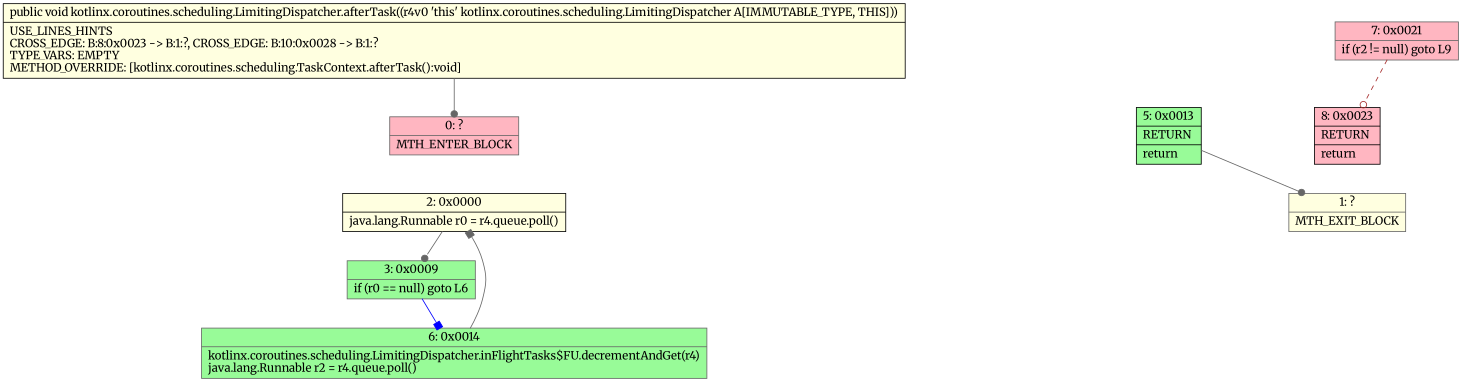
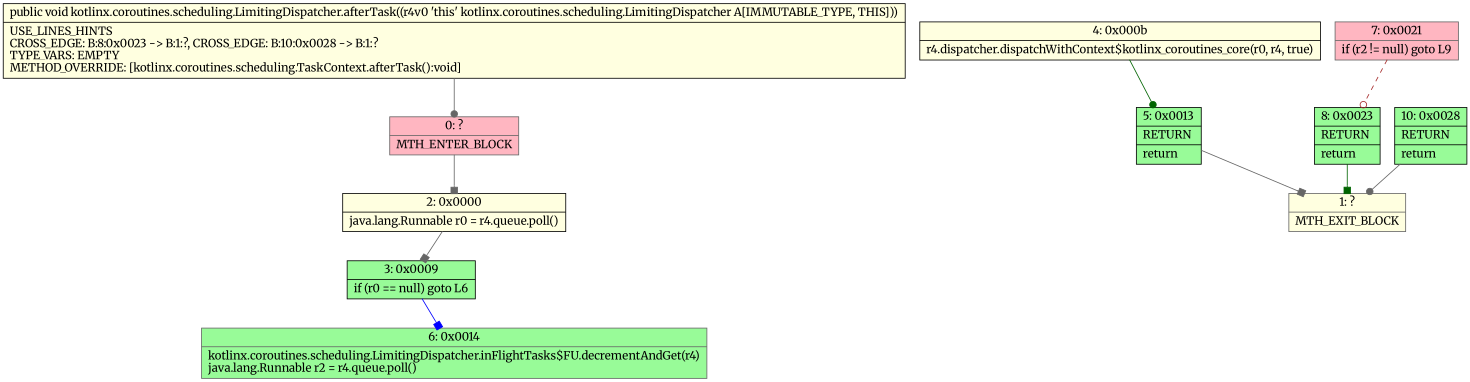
node "4: 0x000b": added
node "8: 0x0023": fillcolor lightpink -> palegreen
node "10: 0x0028": added
edge "5: 0x0013" -> "1: ?": arrowhead dot -> box
edge "8: 0x0023" -> "1: ?": added
edge "2: 0x0000" -> "3: 0x0009": arrowhead dot -> box
node "3: 0x0009": color gray40 -> black
edge "6: 0x0014" -> "2: 0x0000": now "0: ?" -> "2: 0x0000"
